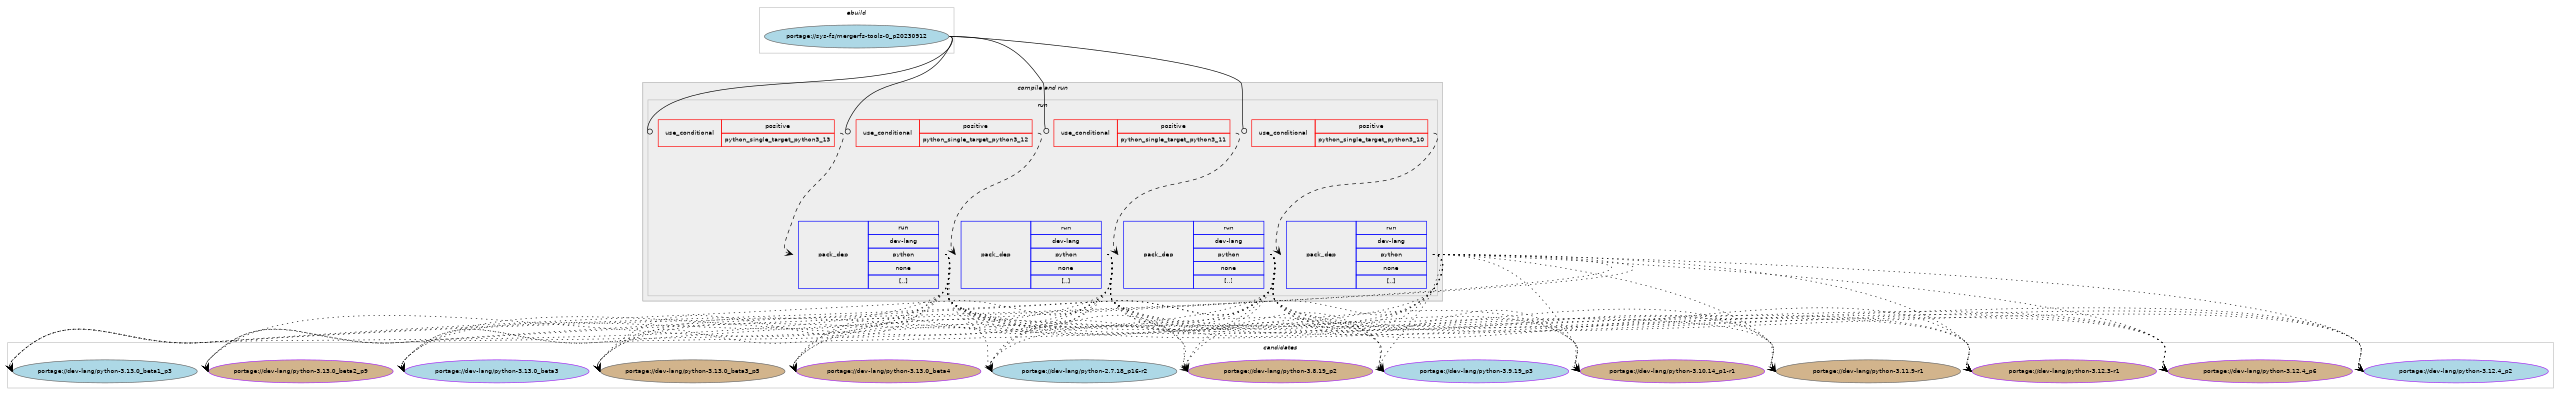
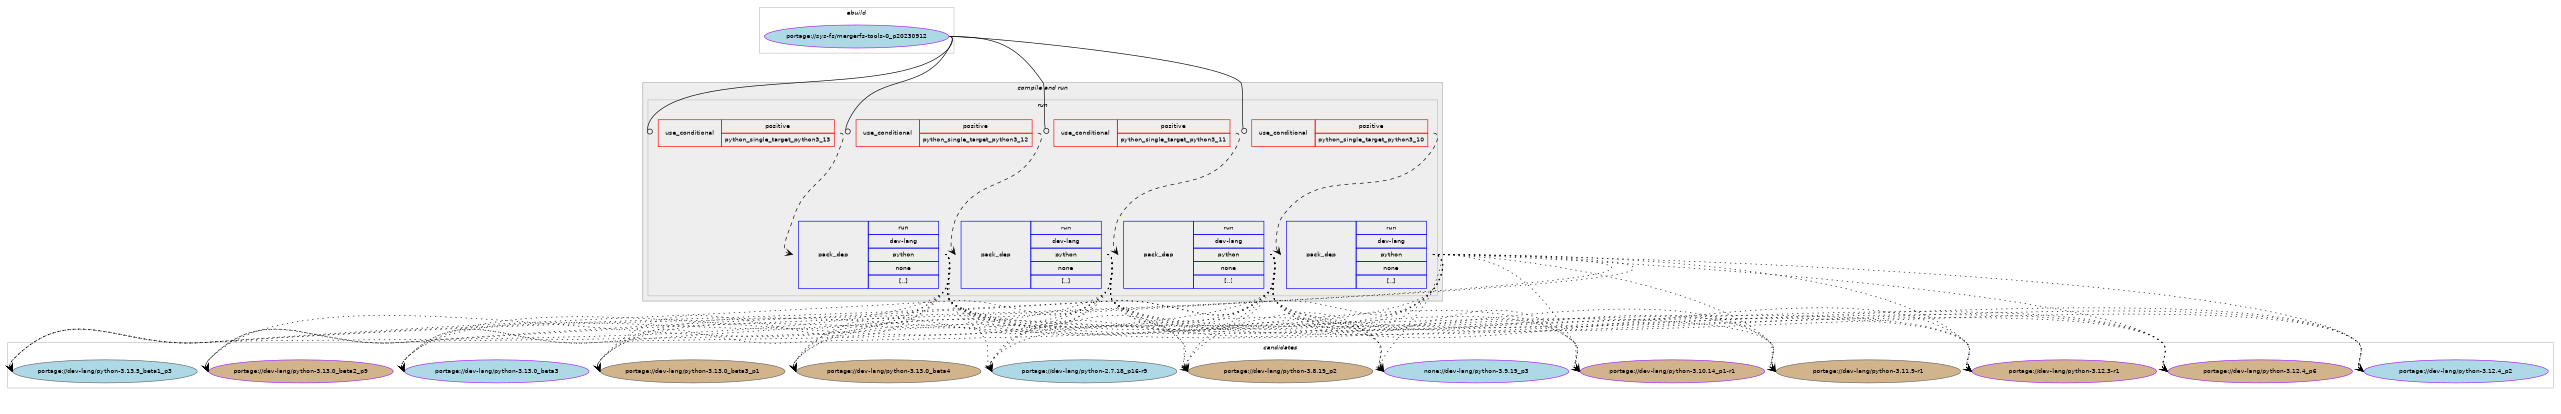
node "portage://sys-fs/mergerfs-tools-0_p20230912": color gray40 -> purple
node "portage://dev-lang/python-3.13.0_beta1_p3": label "portage://dev-lang/python-3.13.0_beta1_p3" -> "portage://dev-lang/python-3.13.5_beta1_p3"
node "portage://dev-lang/python-3.13.0_beta3_p5": label "portage://dev-lang/python-3.13.0_beta3_p5" -> "portage://dev-lang/python-3.13.0_beta3_p1"
node "portage://dev-lang/python-3.13.0_beta4": color purple -> gray40
node "portage://dev-lang/python-2.7.18_p16-r2": label "portage://dev-lang/python-2.7.18_p16-r2" -> "portage://dev-lang/python-2.7.18_p16-r9"
node "portage://dev-lang/python-3.8.19_p2": color purple -> gray40
node "portage://dev-lang/python-3.9.19_p3": label "portage://dev-lang/python-3.9.19_p3" -> "none://dev-lang/python-3.9.19_p3"
